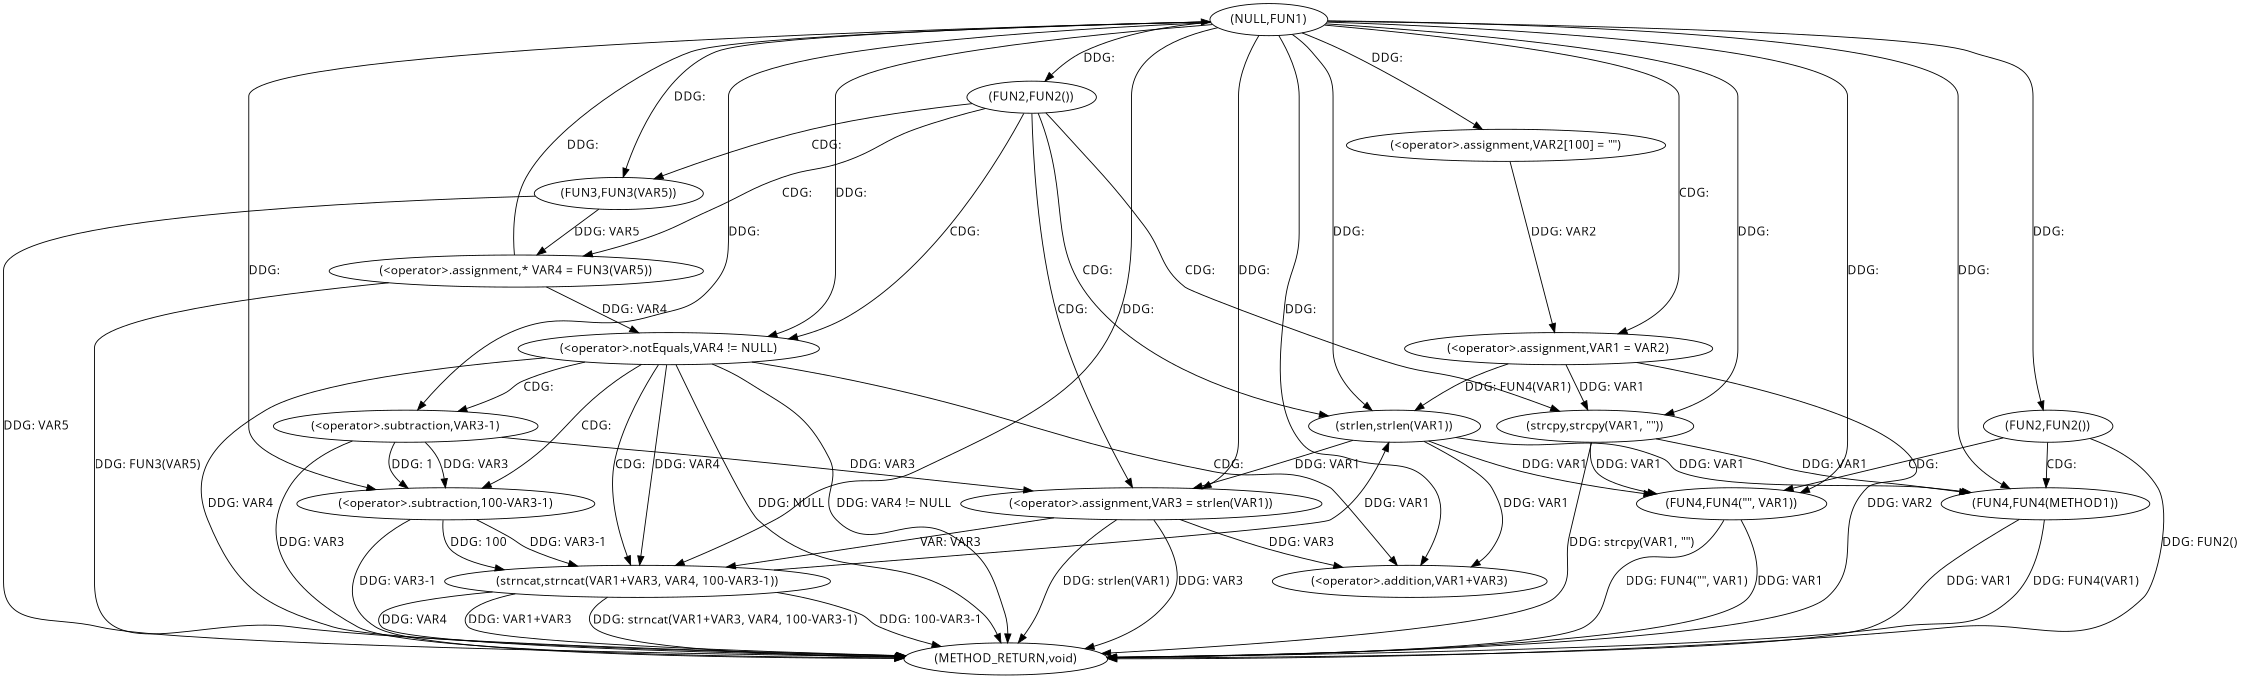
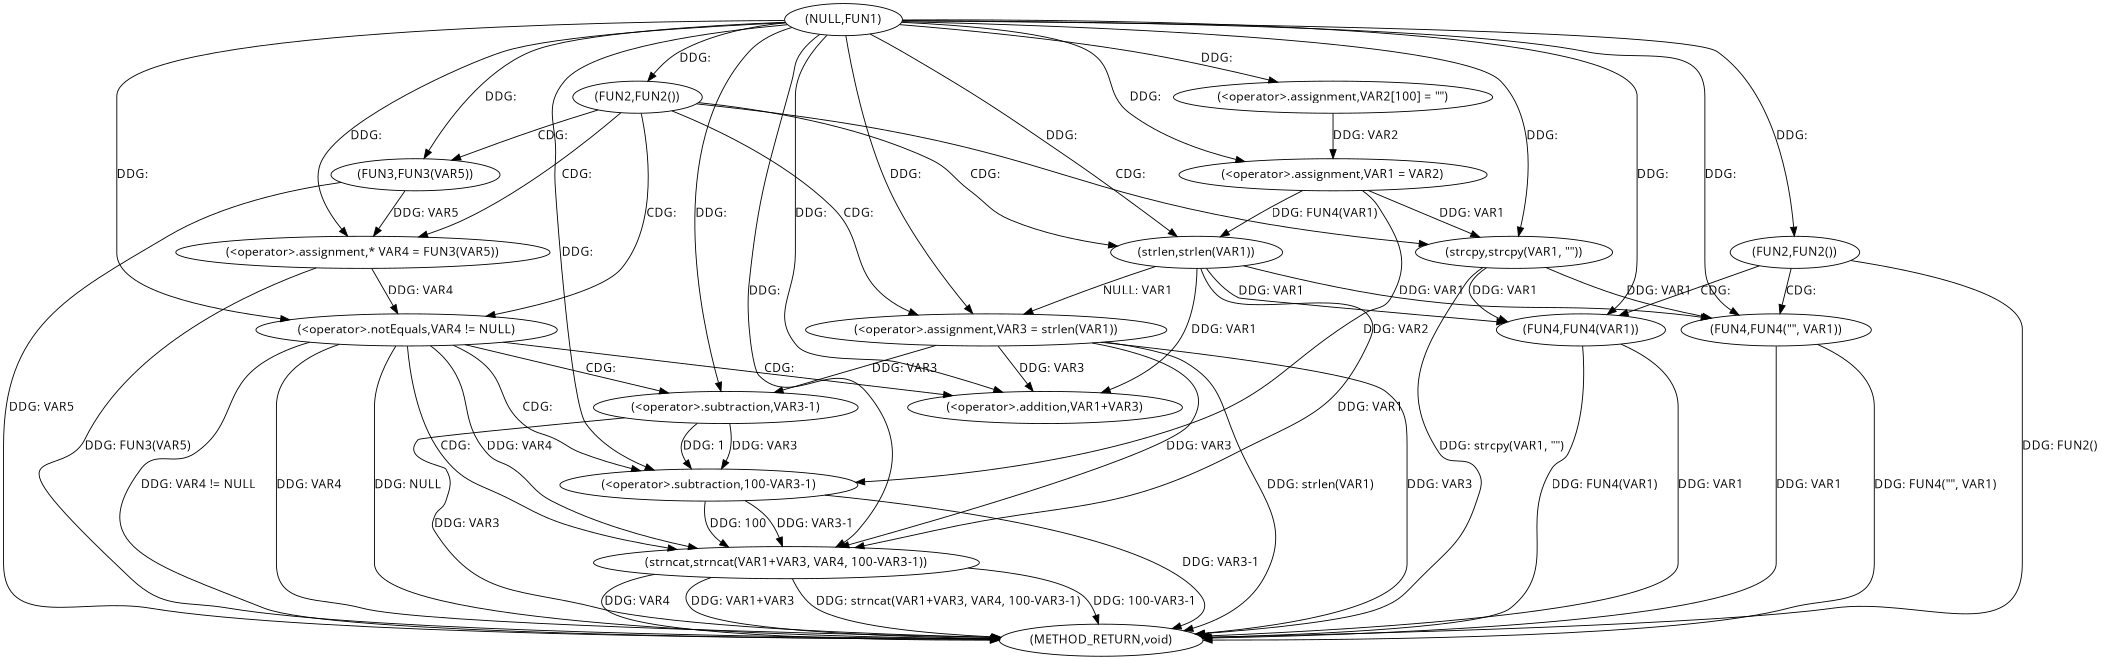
edge "(<operator>.assignment,* VAR4 = FUN3(VAR5))" -> "(NULL,FUN1)": reversed
edge "(NULL,FUN1)" -> "(<operator>.assignment,VAR1 = VAR2)": label "CDG: " -> "DDG: "
edge "(<operator>.subtraction,VAR3-1)" -> "(<operator>.assignment,VAR3 = strlen(VAR1))": reversed
edge "(strlen,strlen(VAR1))" -> "(<operator>.assignment,VAR3 = strlen(VAR1))": label "DDG: VAR1" -> "NULL: VAR1"
node "(FUN4,FUN4(METHOD1))": label "(FUN4,FUN4(METHOD1))" -> "(FUN4,FUN4(VAR1))"
edge "(<operator>.assignment,VAR3 = strlen(VAR1))" -> "(strncat,strncat(VAR1+VAR3, VAR4, 100-VAR3-1))": label "VAR: VAR3" -> "DDG: VAR3"
edge "(strncat,strncat(VAR1+VAR3, VAR4, 100-VAR3-1))" -> "(strlen,strlen(VAR1))": reversed
edge "(<operator>.assignment,VAR1 = VAR2)" -> "(METHOD_RETURN,void)": now "(<operator>.assignment,VAR1 = VAR2)" -> "(<operator>.subtraction,100-VAR3-1)"
